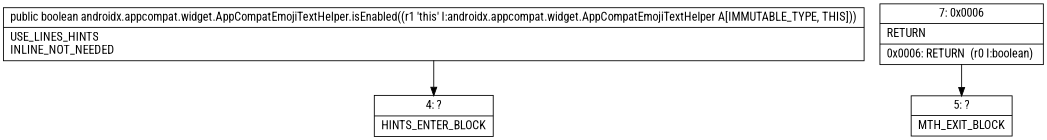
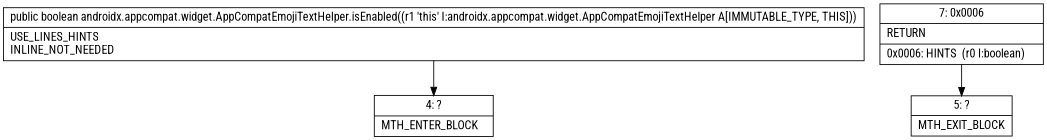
node "7: 0x0006": text "0x0006: RETURN  (r0 I:boolean)" -> "0x0006: HINTS  (r0 I:boolean)"
node "4: ?": text "HINTS_ENTER_BLOCK" -> "MTH_ENTER_BLOCK"
